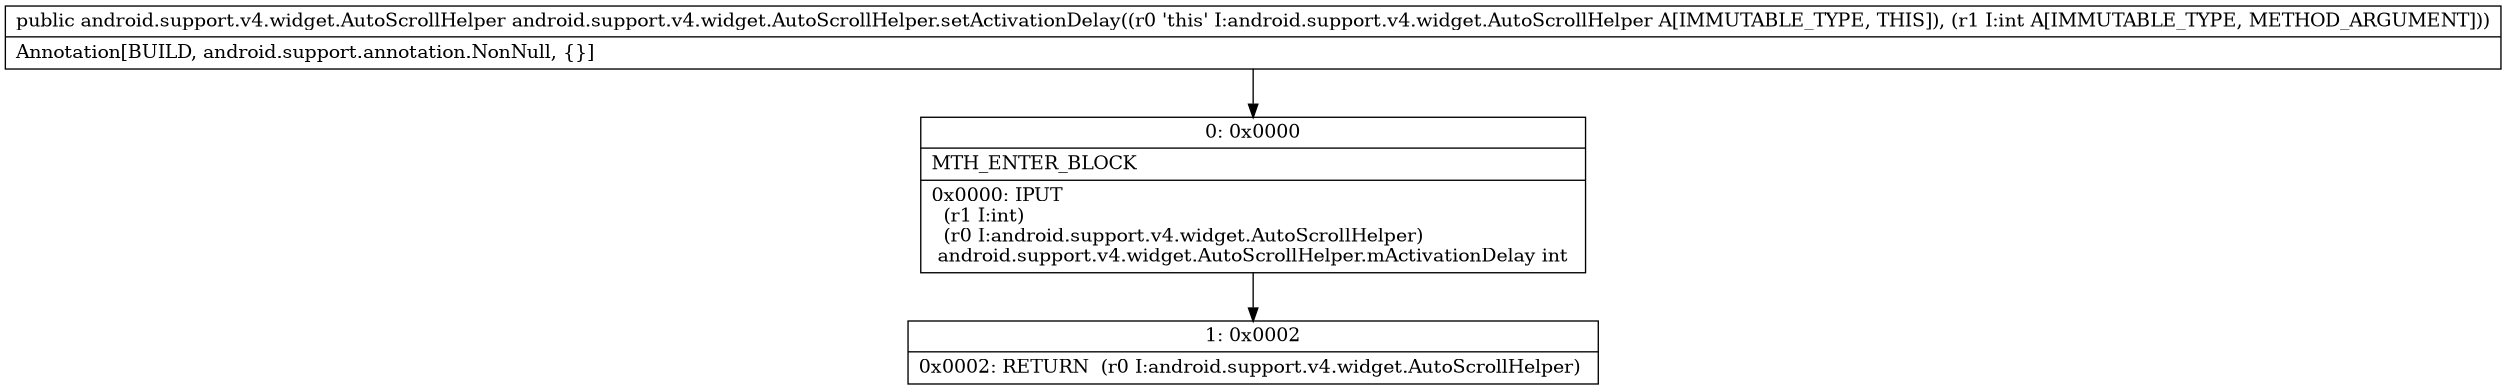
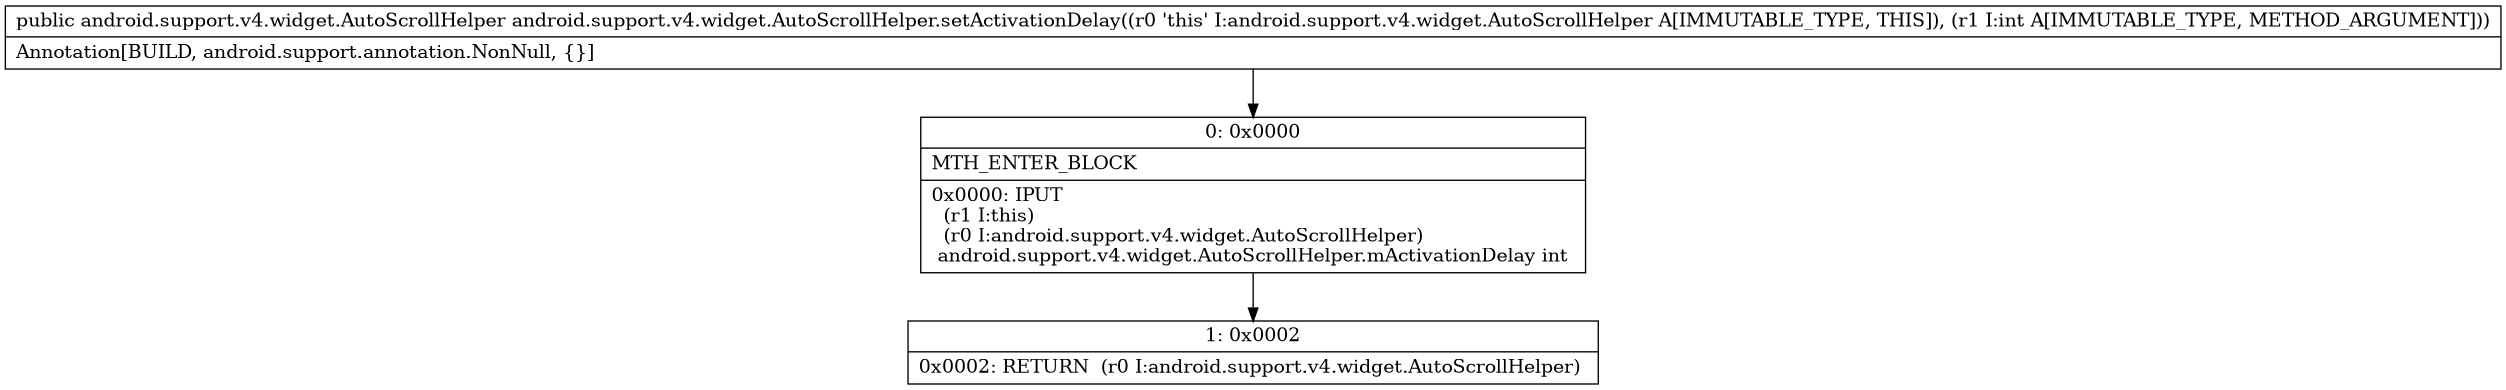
node "0: 0x0000": text "(r1 I:int)" -> "(r1 I:this)"
